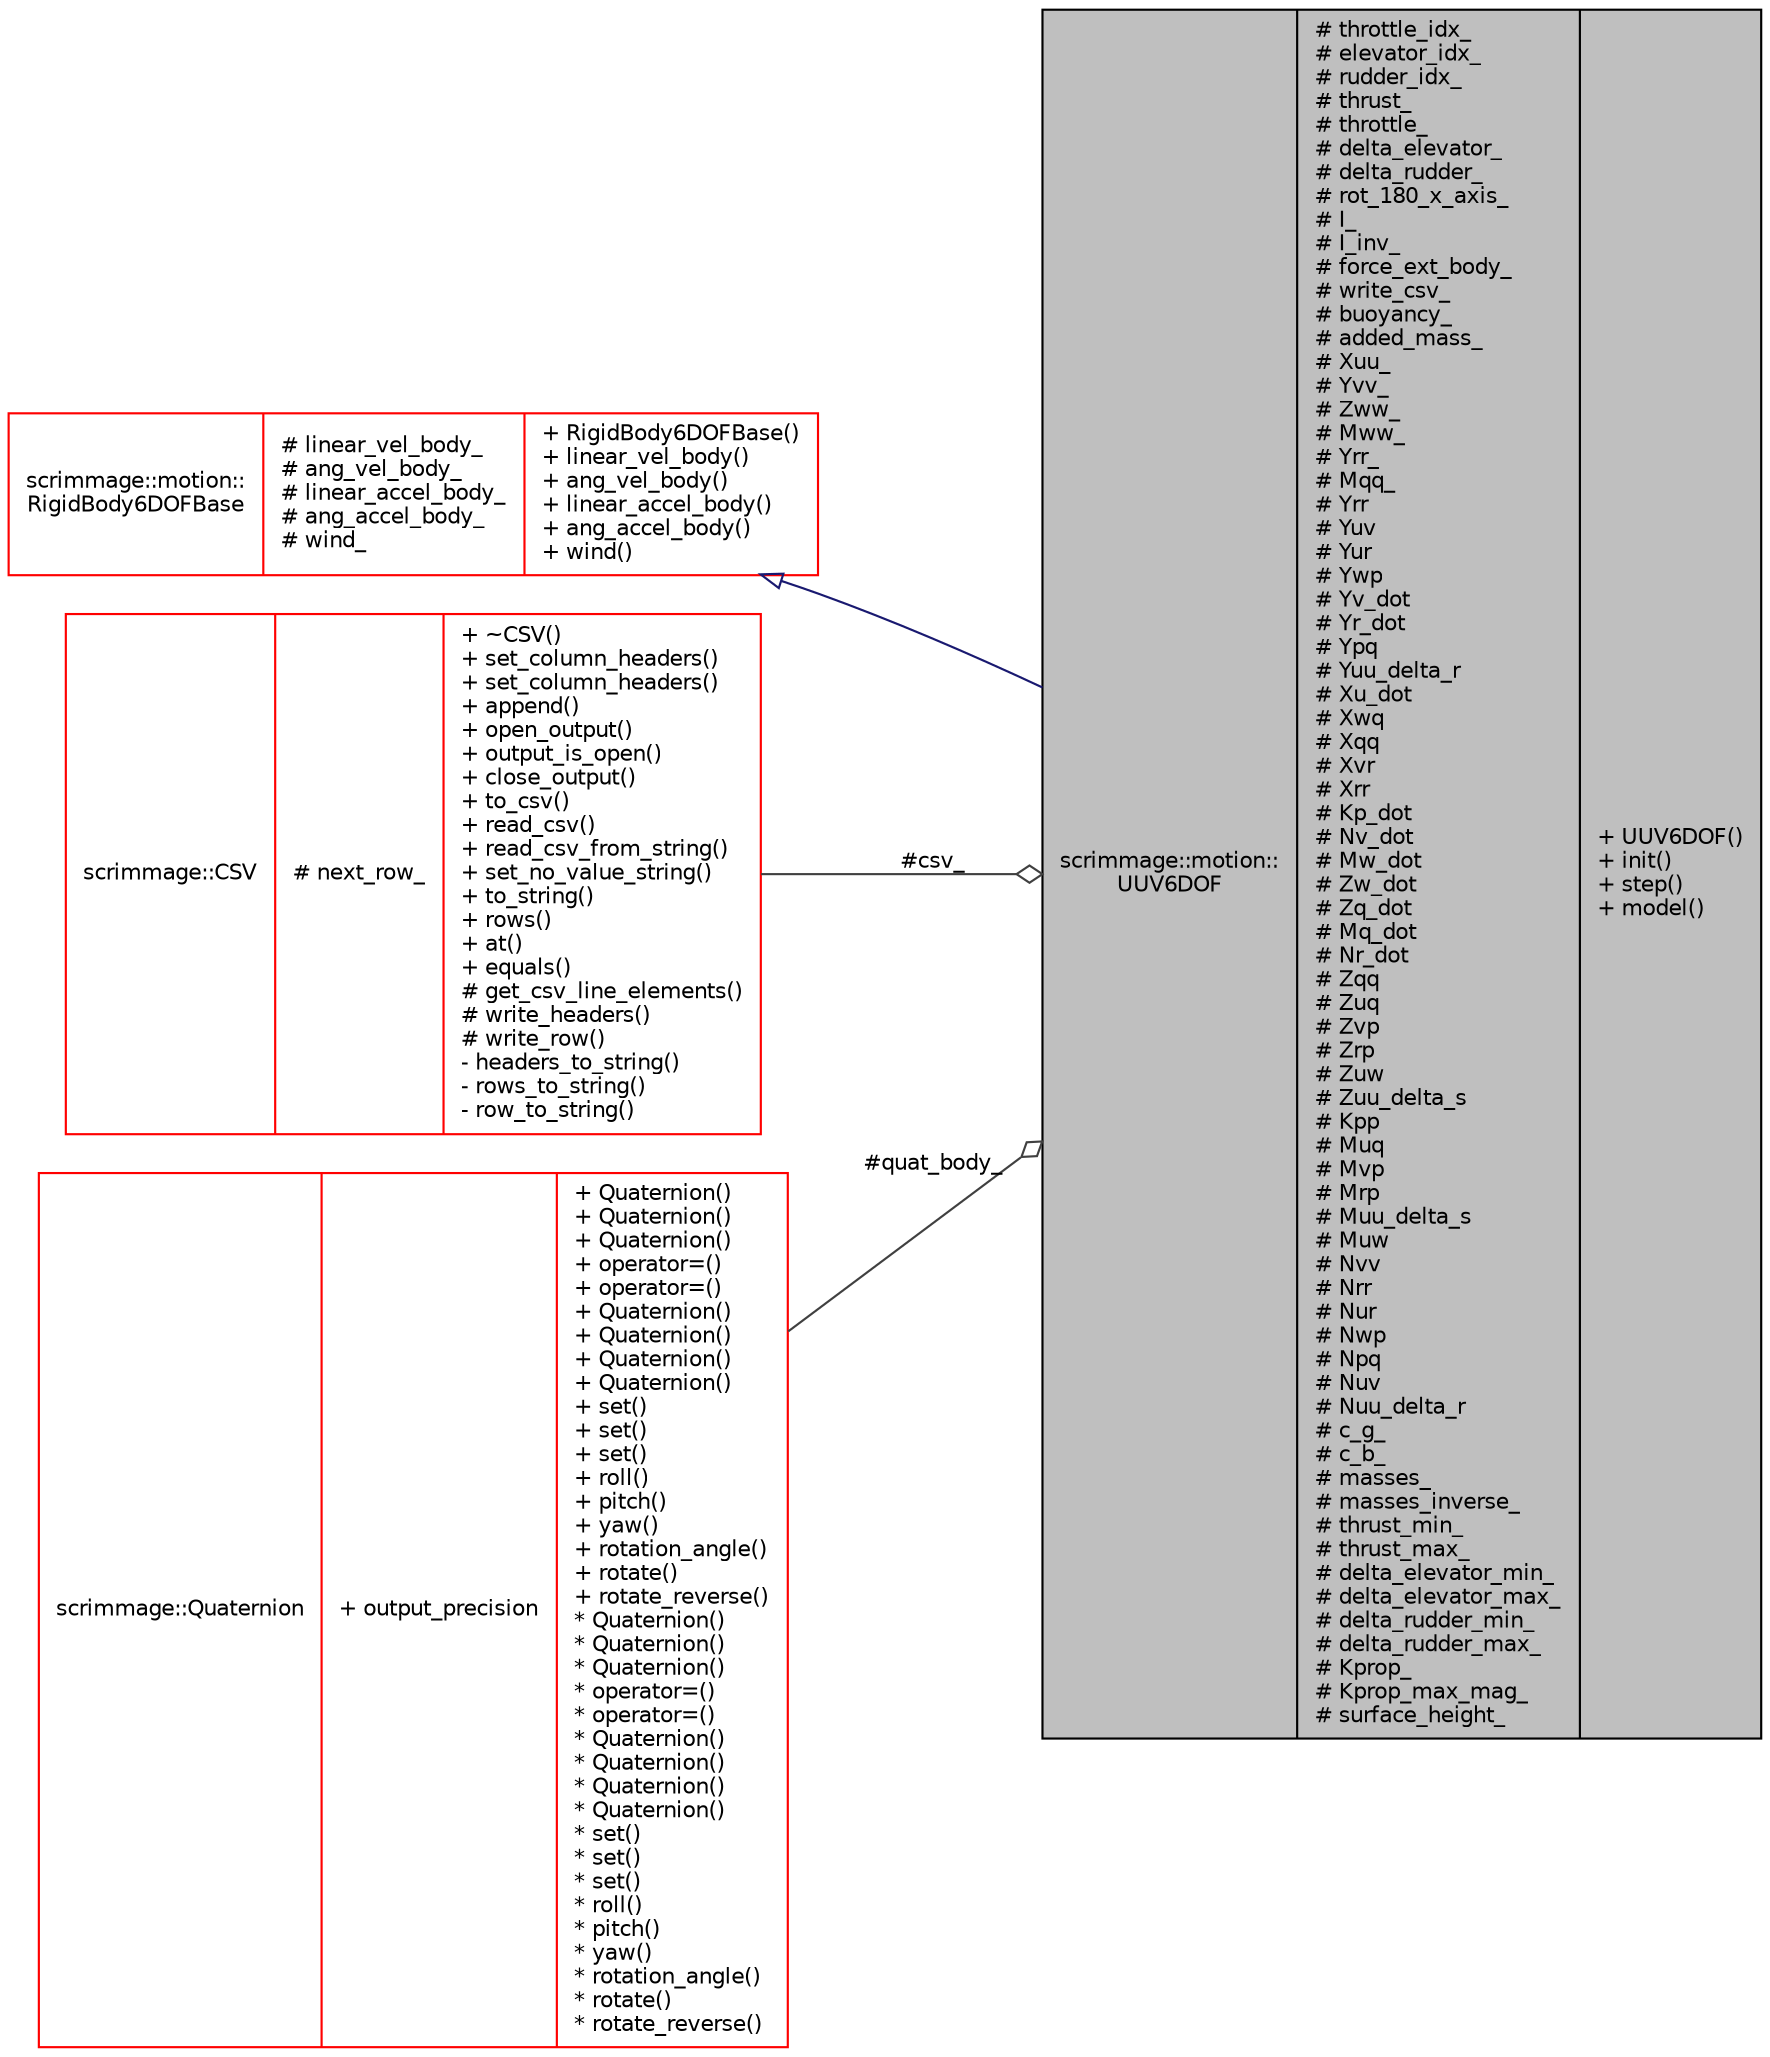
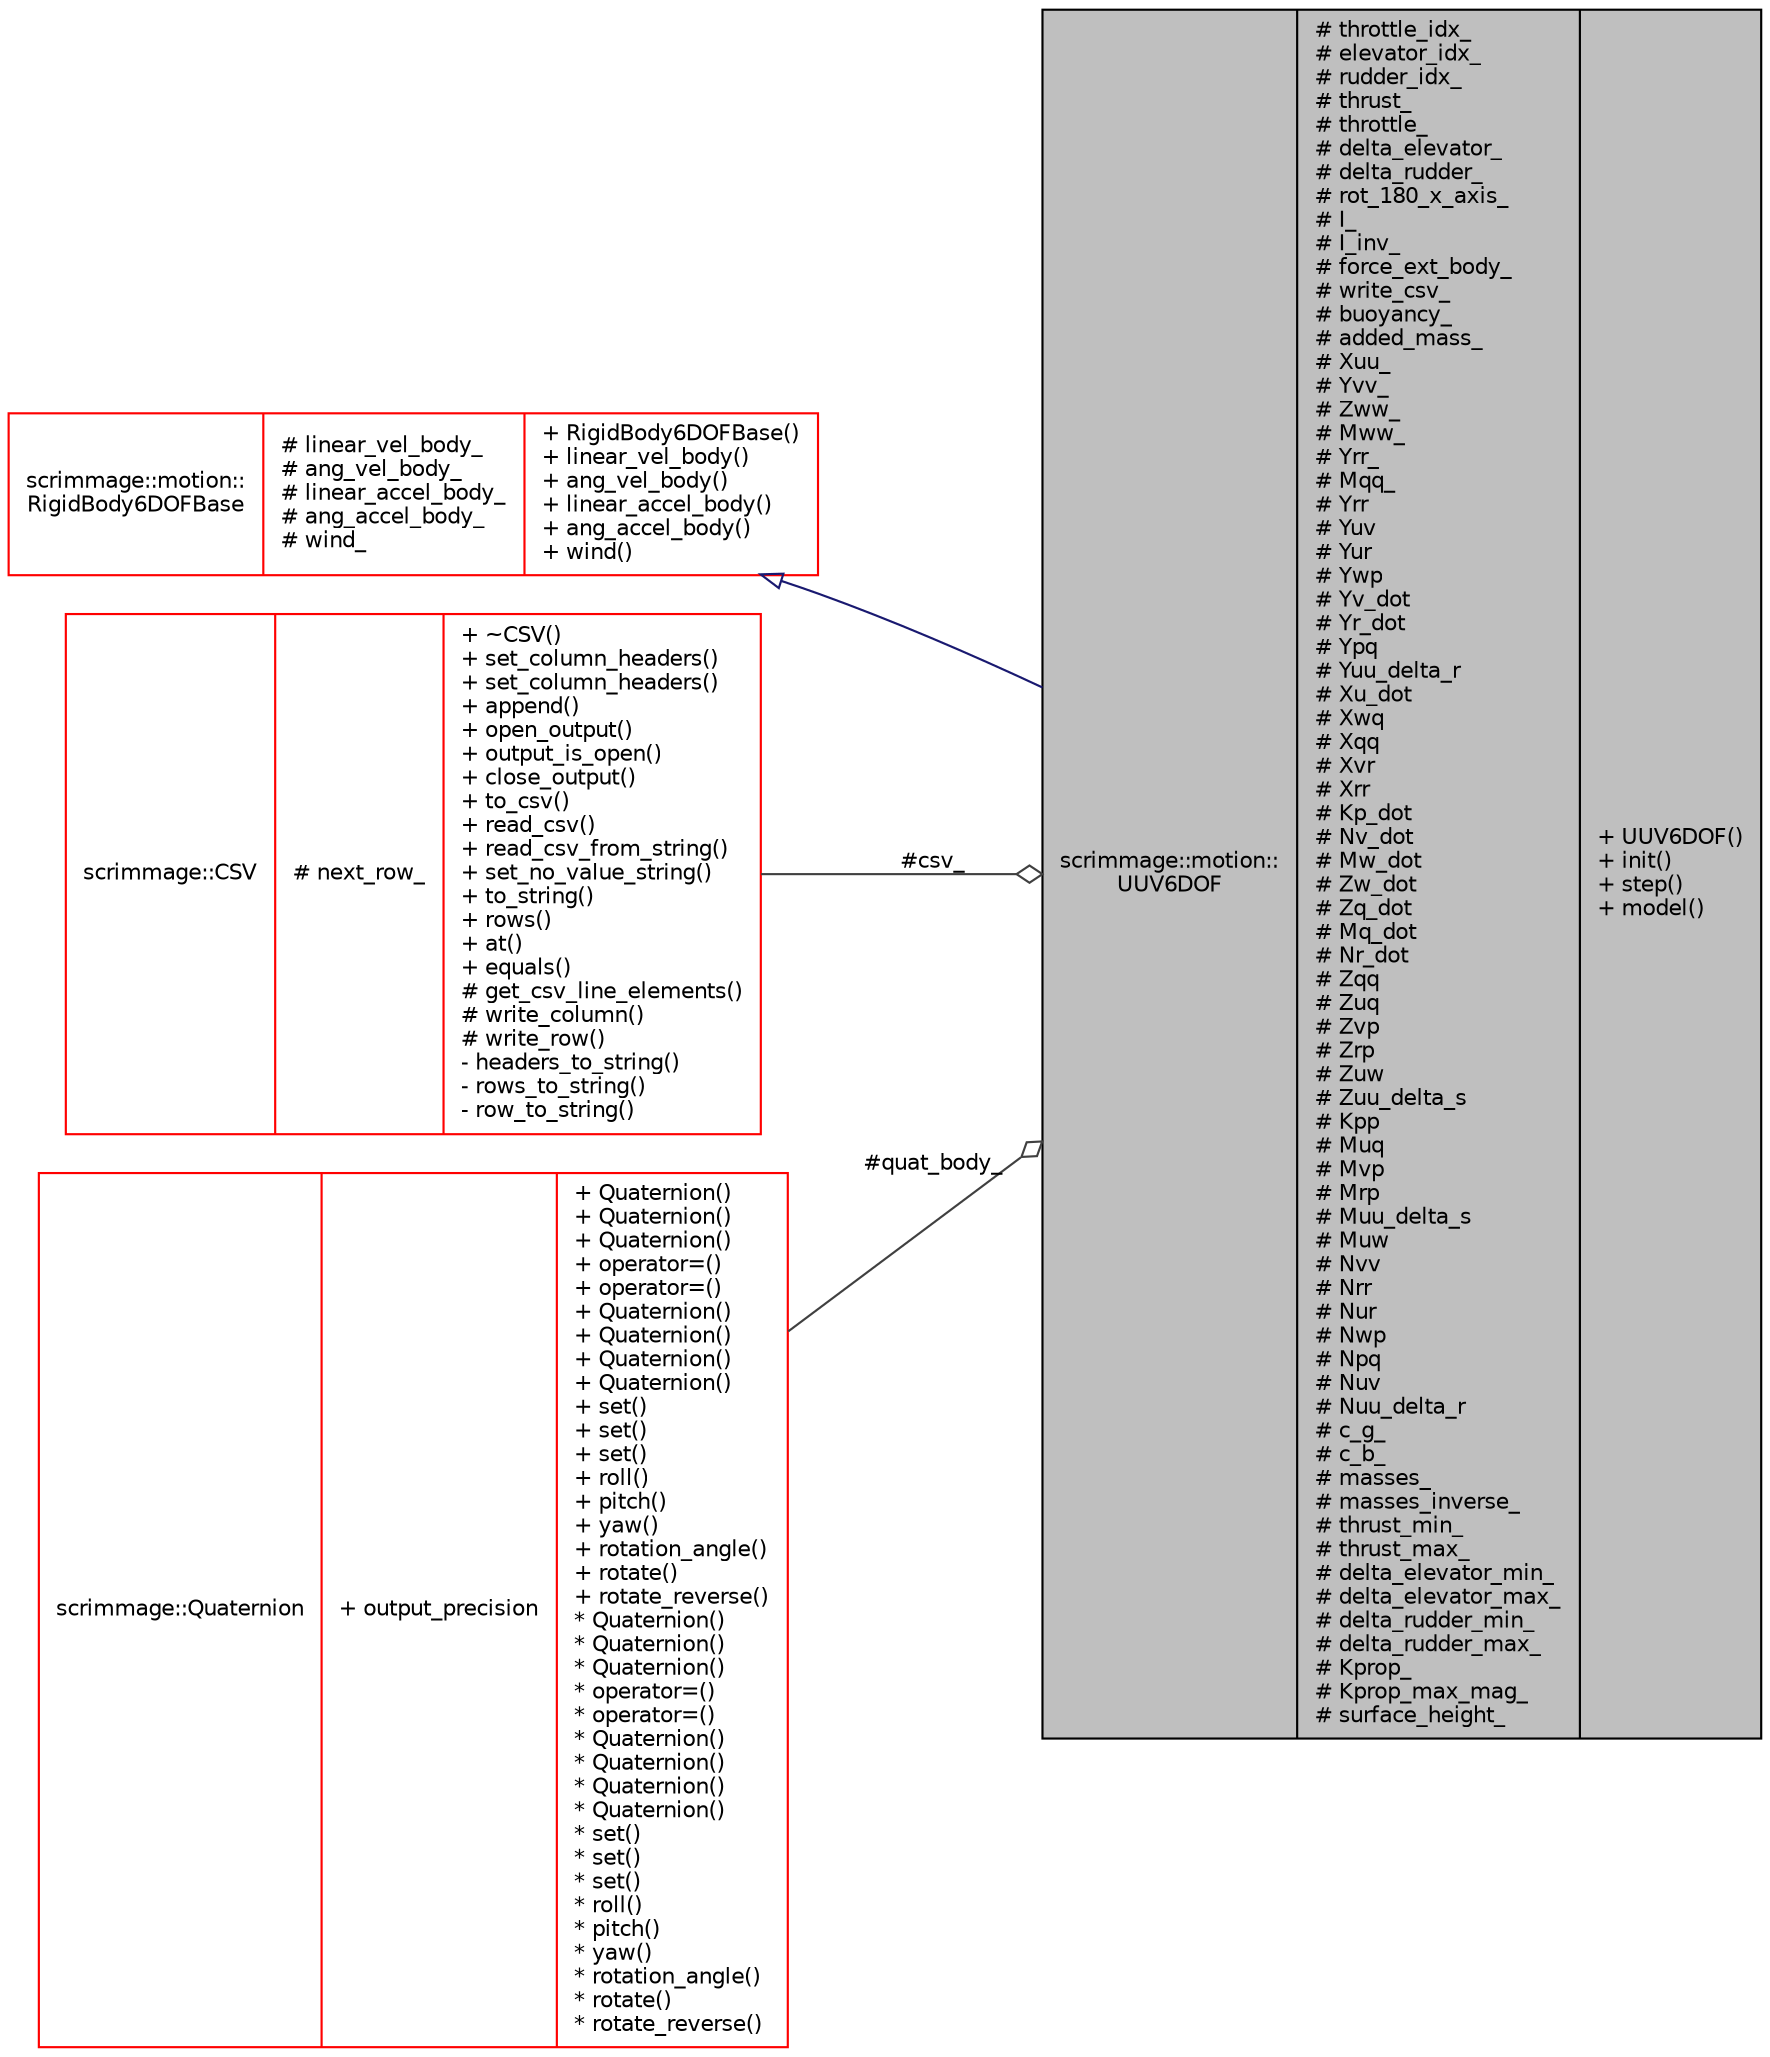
node "scrimmage::CSV": text "# write_headers()" -> "# write_column()"
